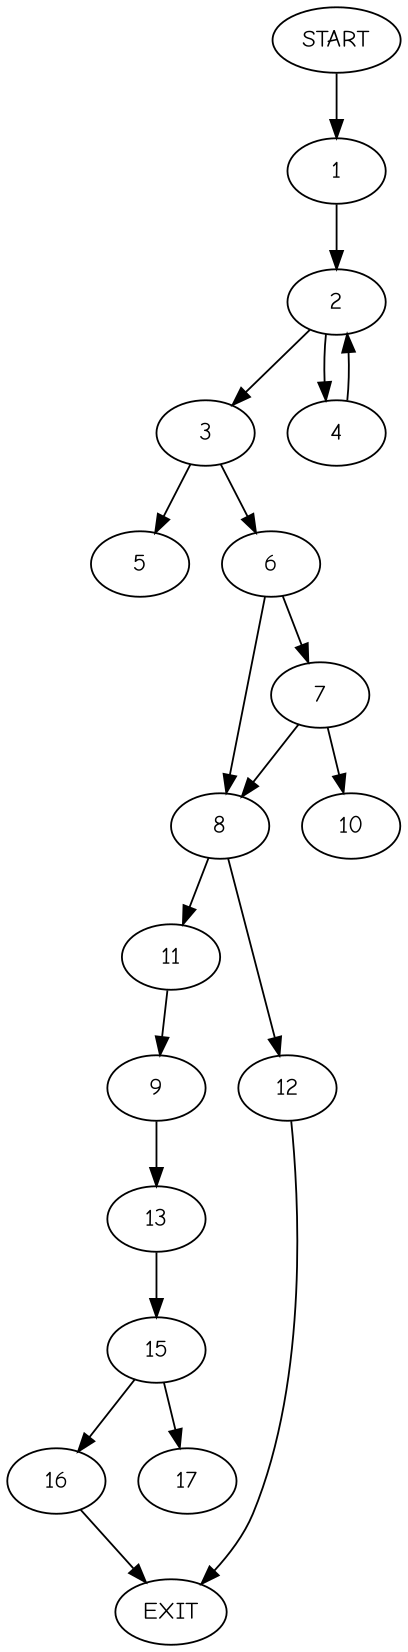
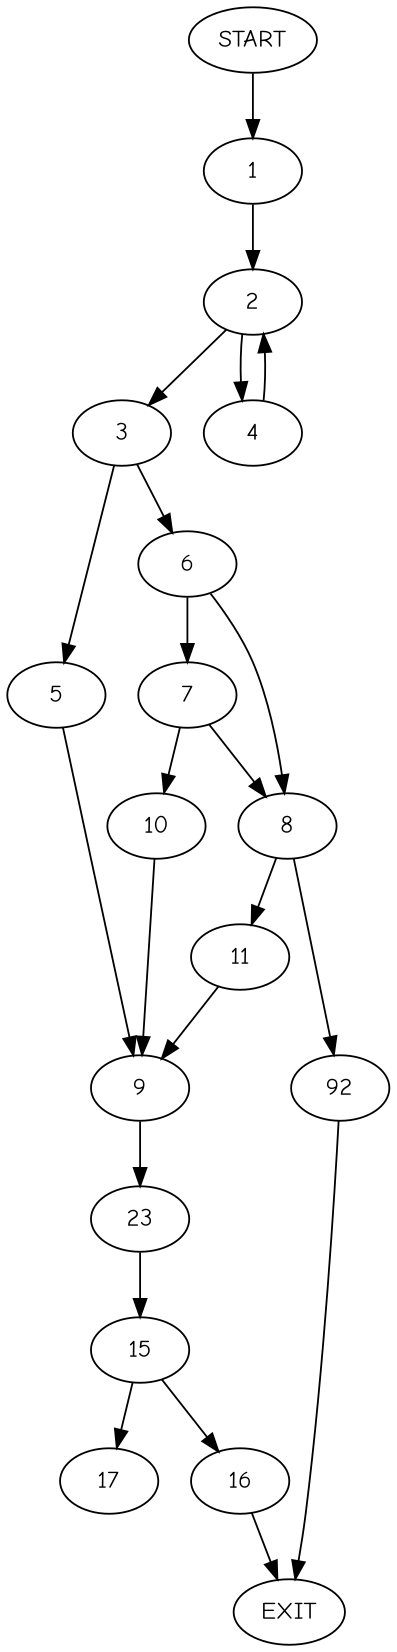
edge "5" -> "9": added
edge "10" -> "9": added
node "12": label "12" -> "92"
node "13": label "13" -> "23"
